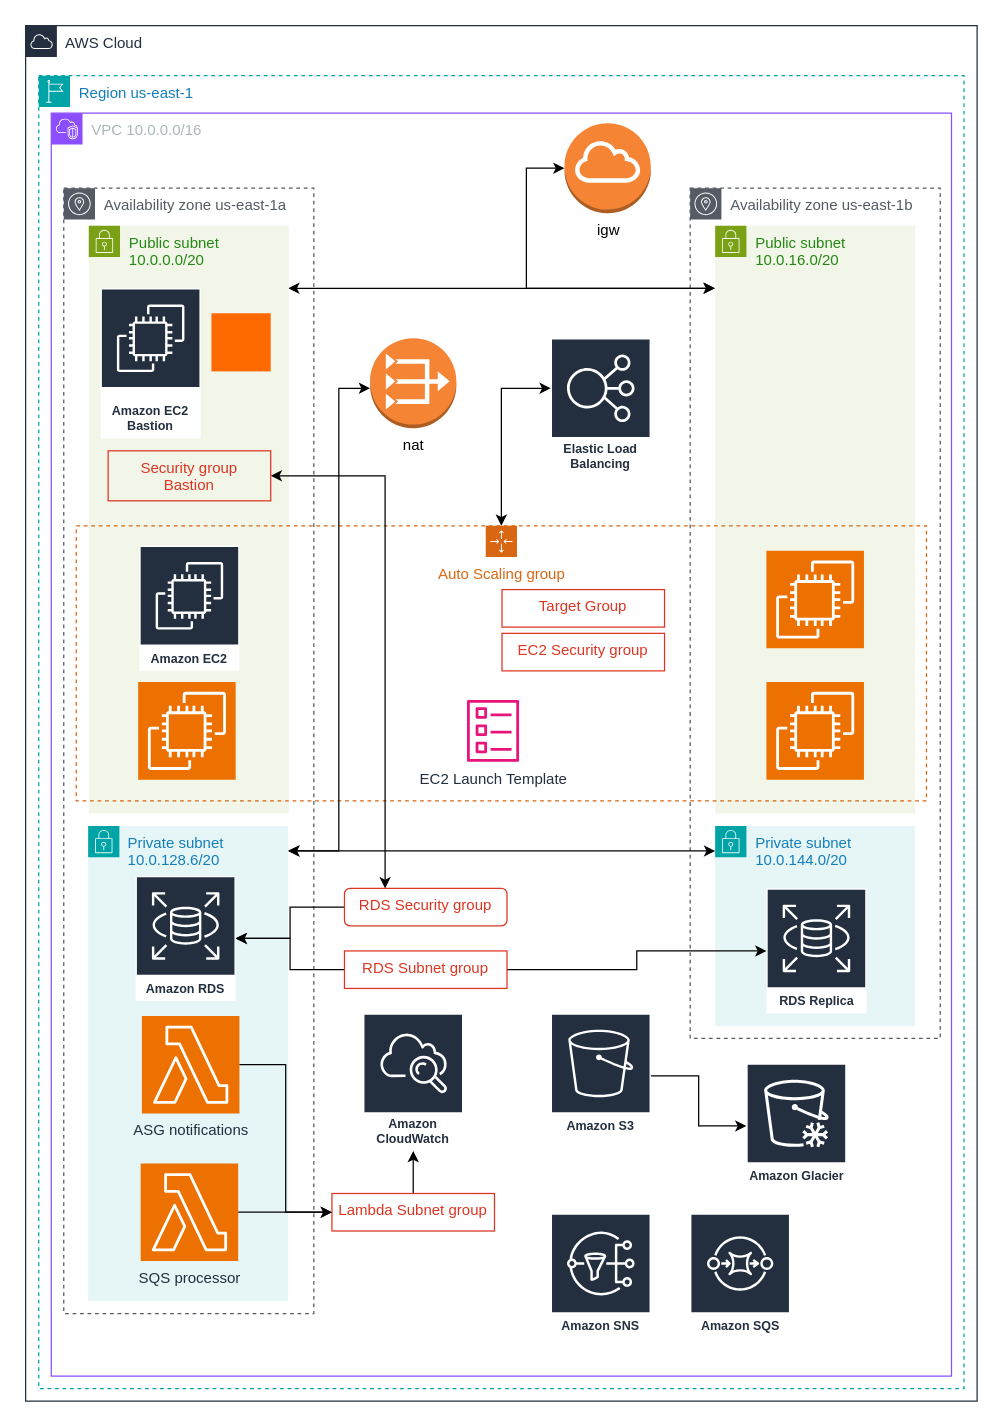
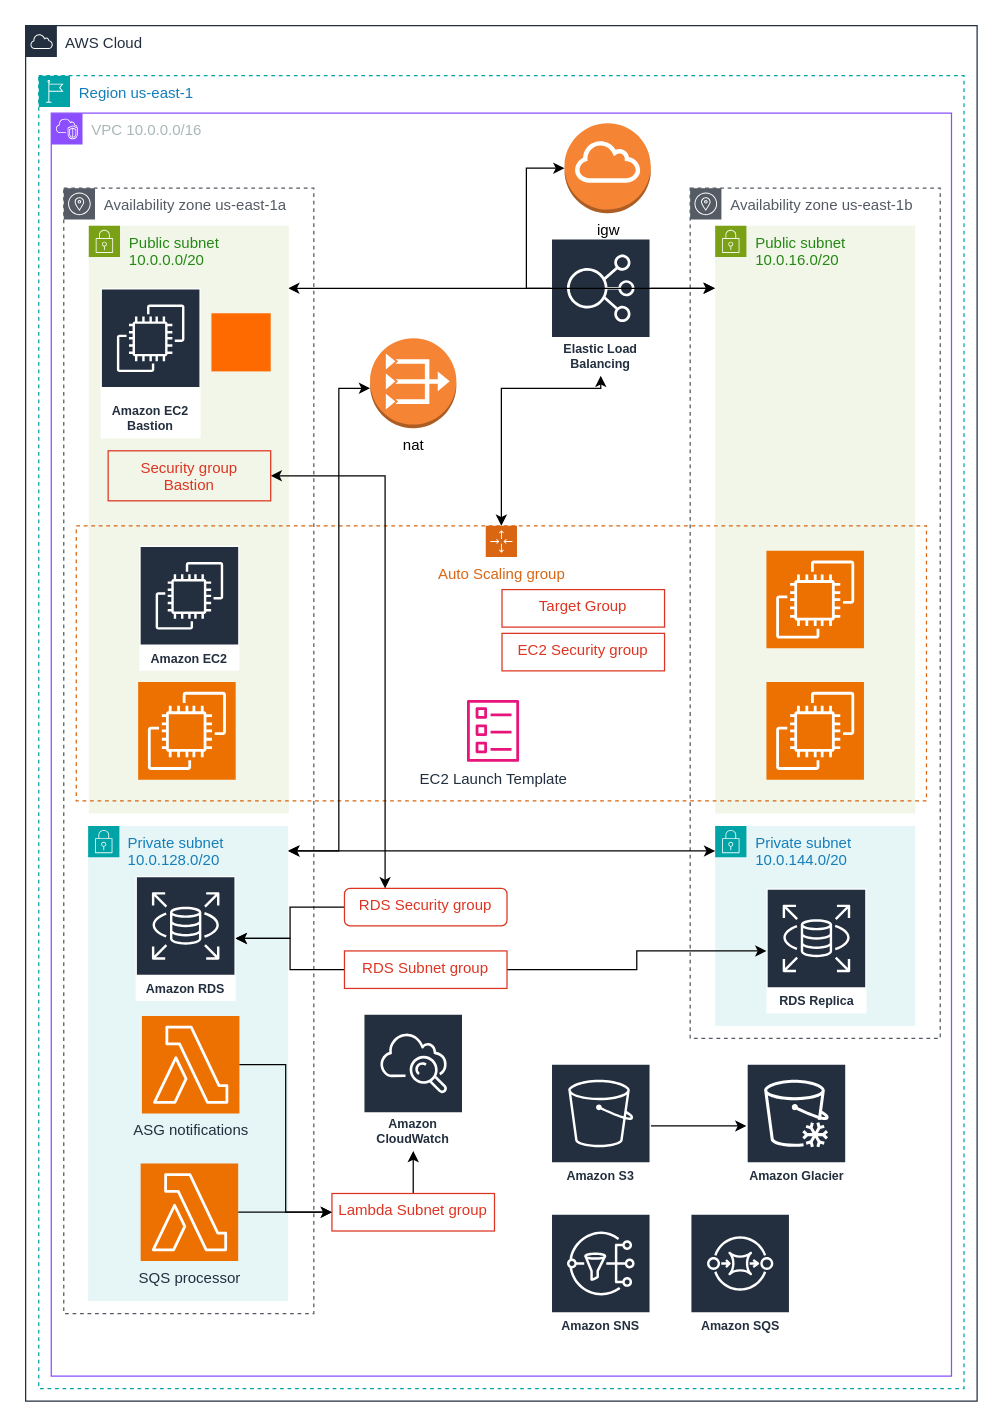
node "Elastic Load Balancing": moved (601, 407) -> (601, 307)
node "Private subnet 10.0.128.6/20": label "Private subnet 10.0.128.6/20" -> "Private subnet 10.0.128.0/20"
node "Amazon S3": moved (601, 1076) -> (601, 1126)
